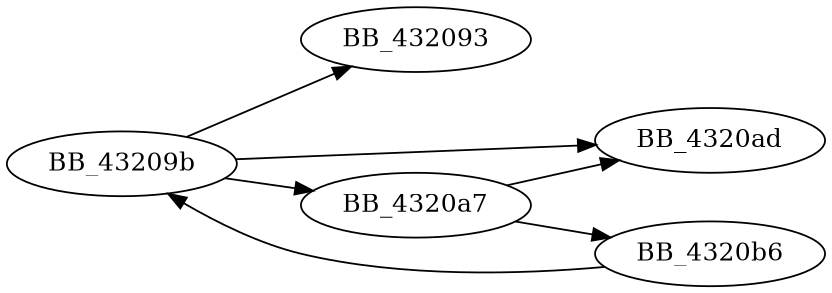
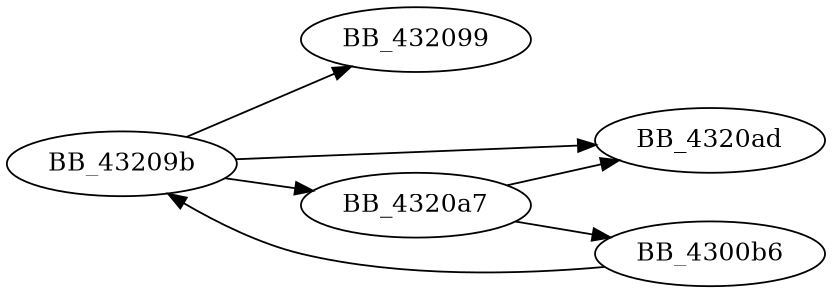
node "BB_432093": label "BB_432093" -> "BB_432099"
node "BB_4320b6": label "BB_4320b6" -> "BB_4300b6"
